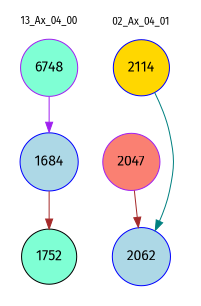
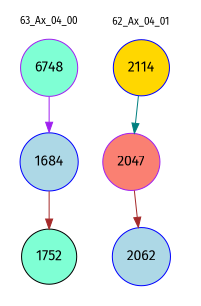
cluster "13_Ax_04_00": label "13_Ax_04_00" -> "63_Ax_04_00"
cluster "02_Ax_04_01": label "02_Ax_04_01" -> "62_Ax_04_01"
edge "2114" -> "2062": now "2114" -> "2047"
